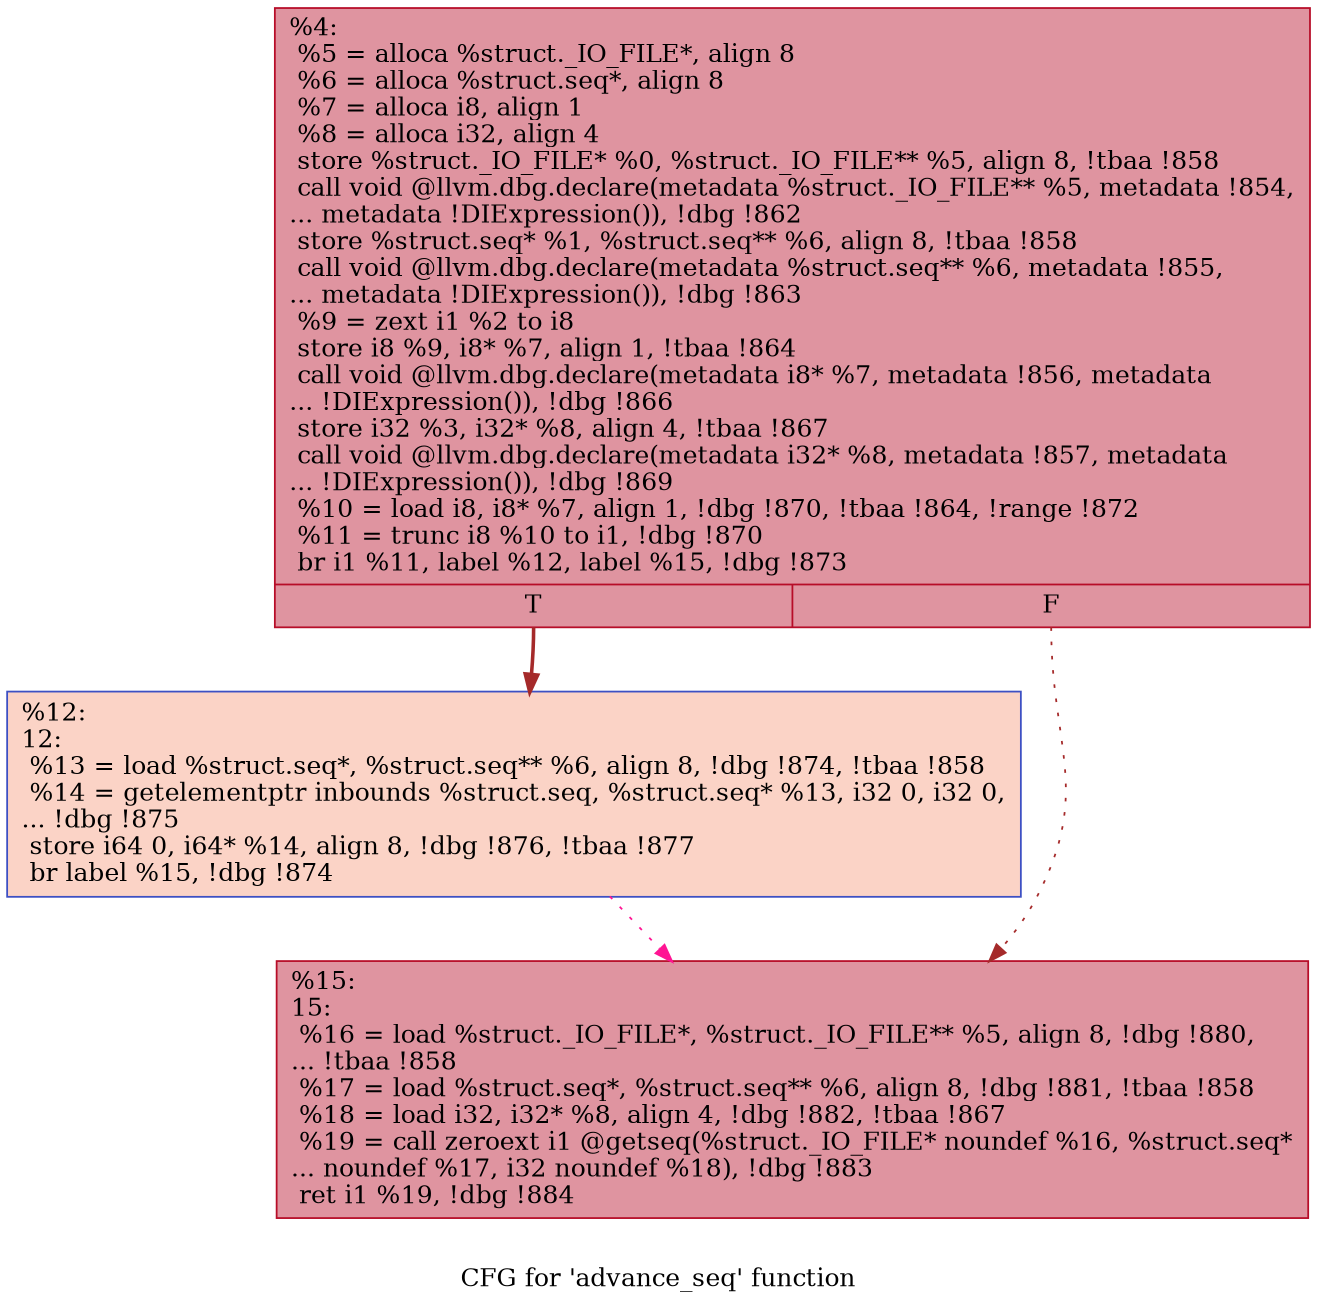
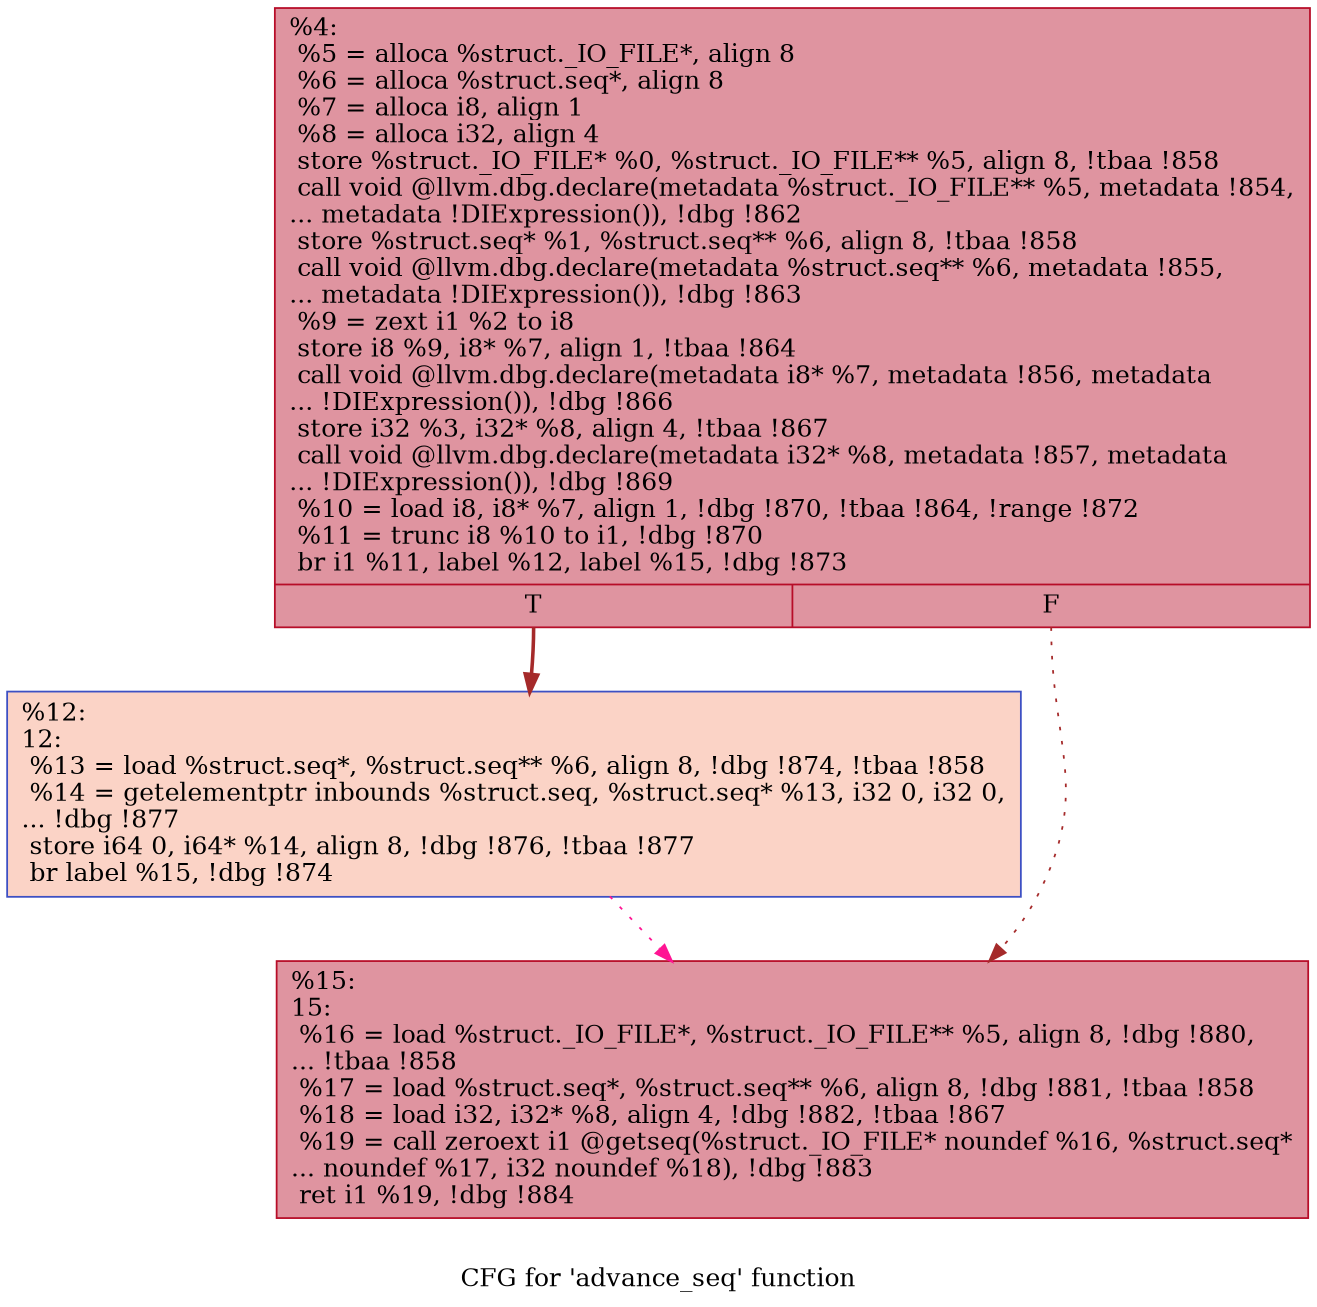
node "%12:": text "... !dbg !875" -> "... !dbg !877"
